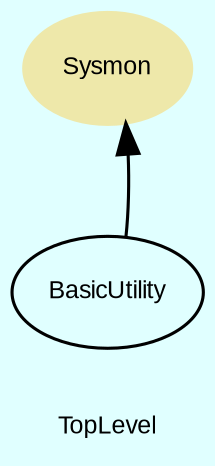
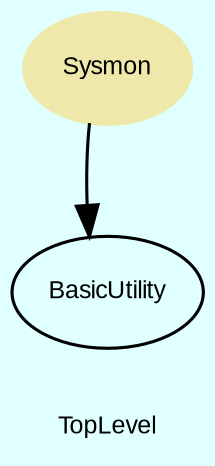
edge "BasicUtility" -> "Sysmon": reversed
